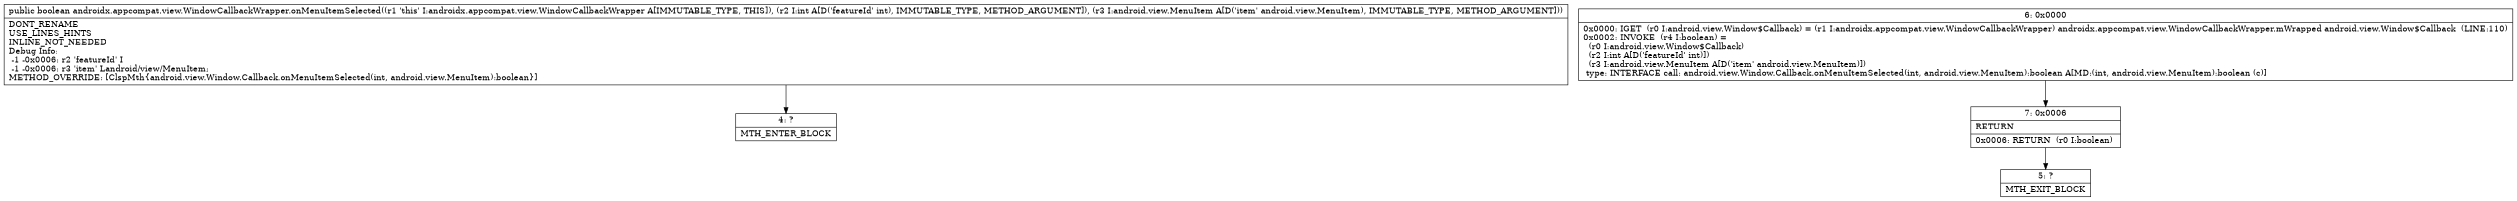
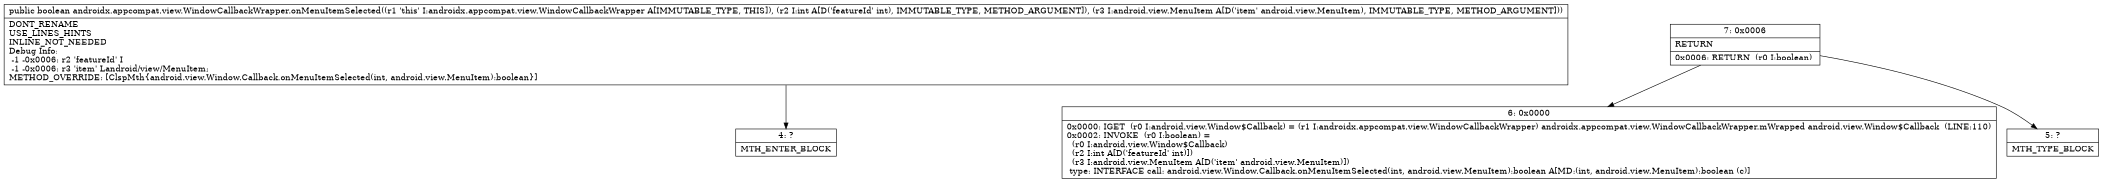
node "6: 0x0000": text "0x0002: INVOKE  (r4 I:boolean) =" -> "0x0002: INVOKE  (r0 I:boolean) ="
edge "6: 0x0000" -> "7: 0x0006": reversed
node "5: ?": text "MTH_EXIT_BLOCK" -> "MTH_TYPE_BLOCK"
